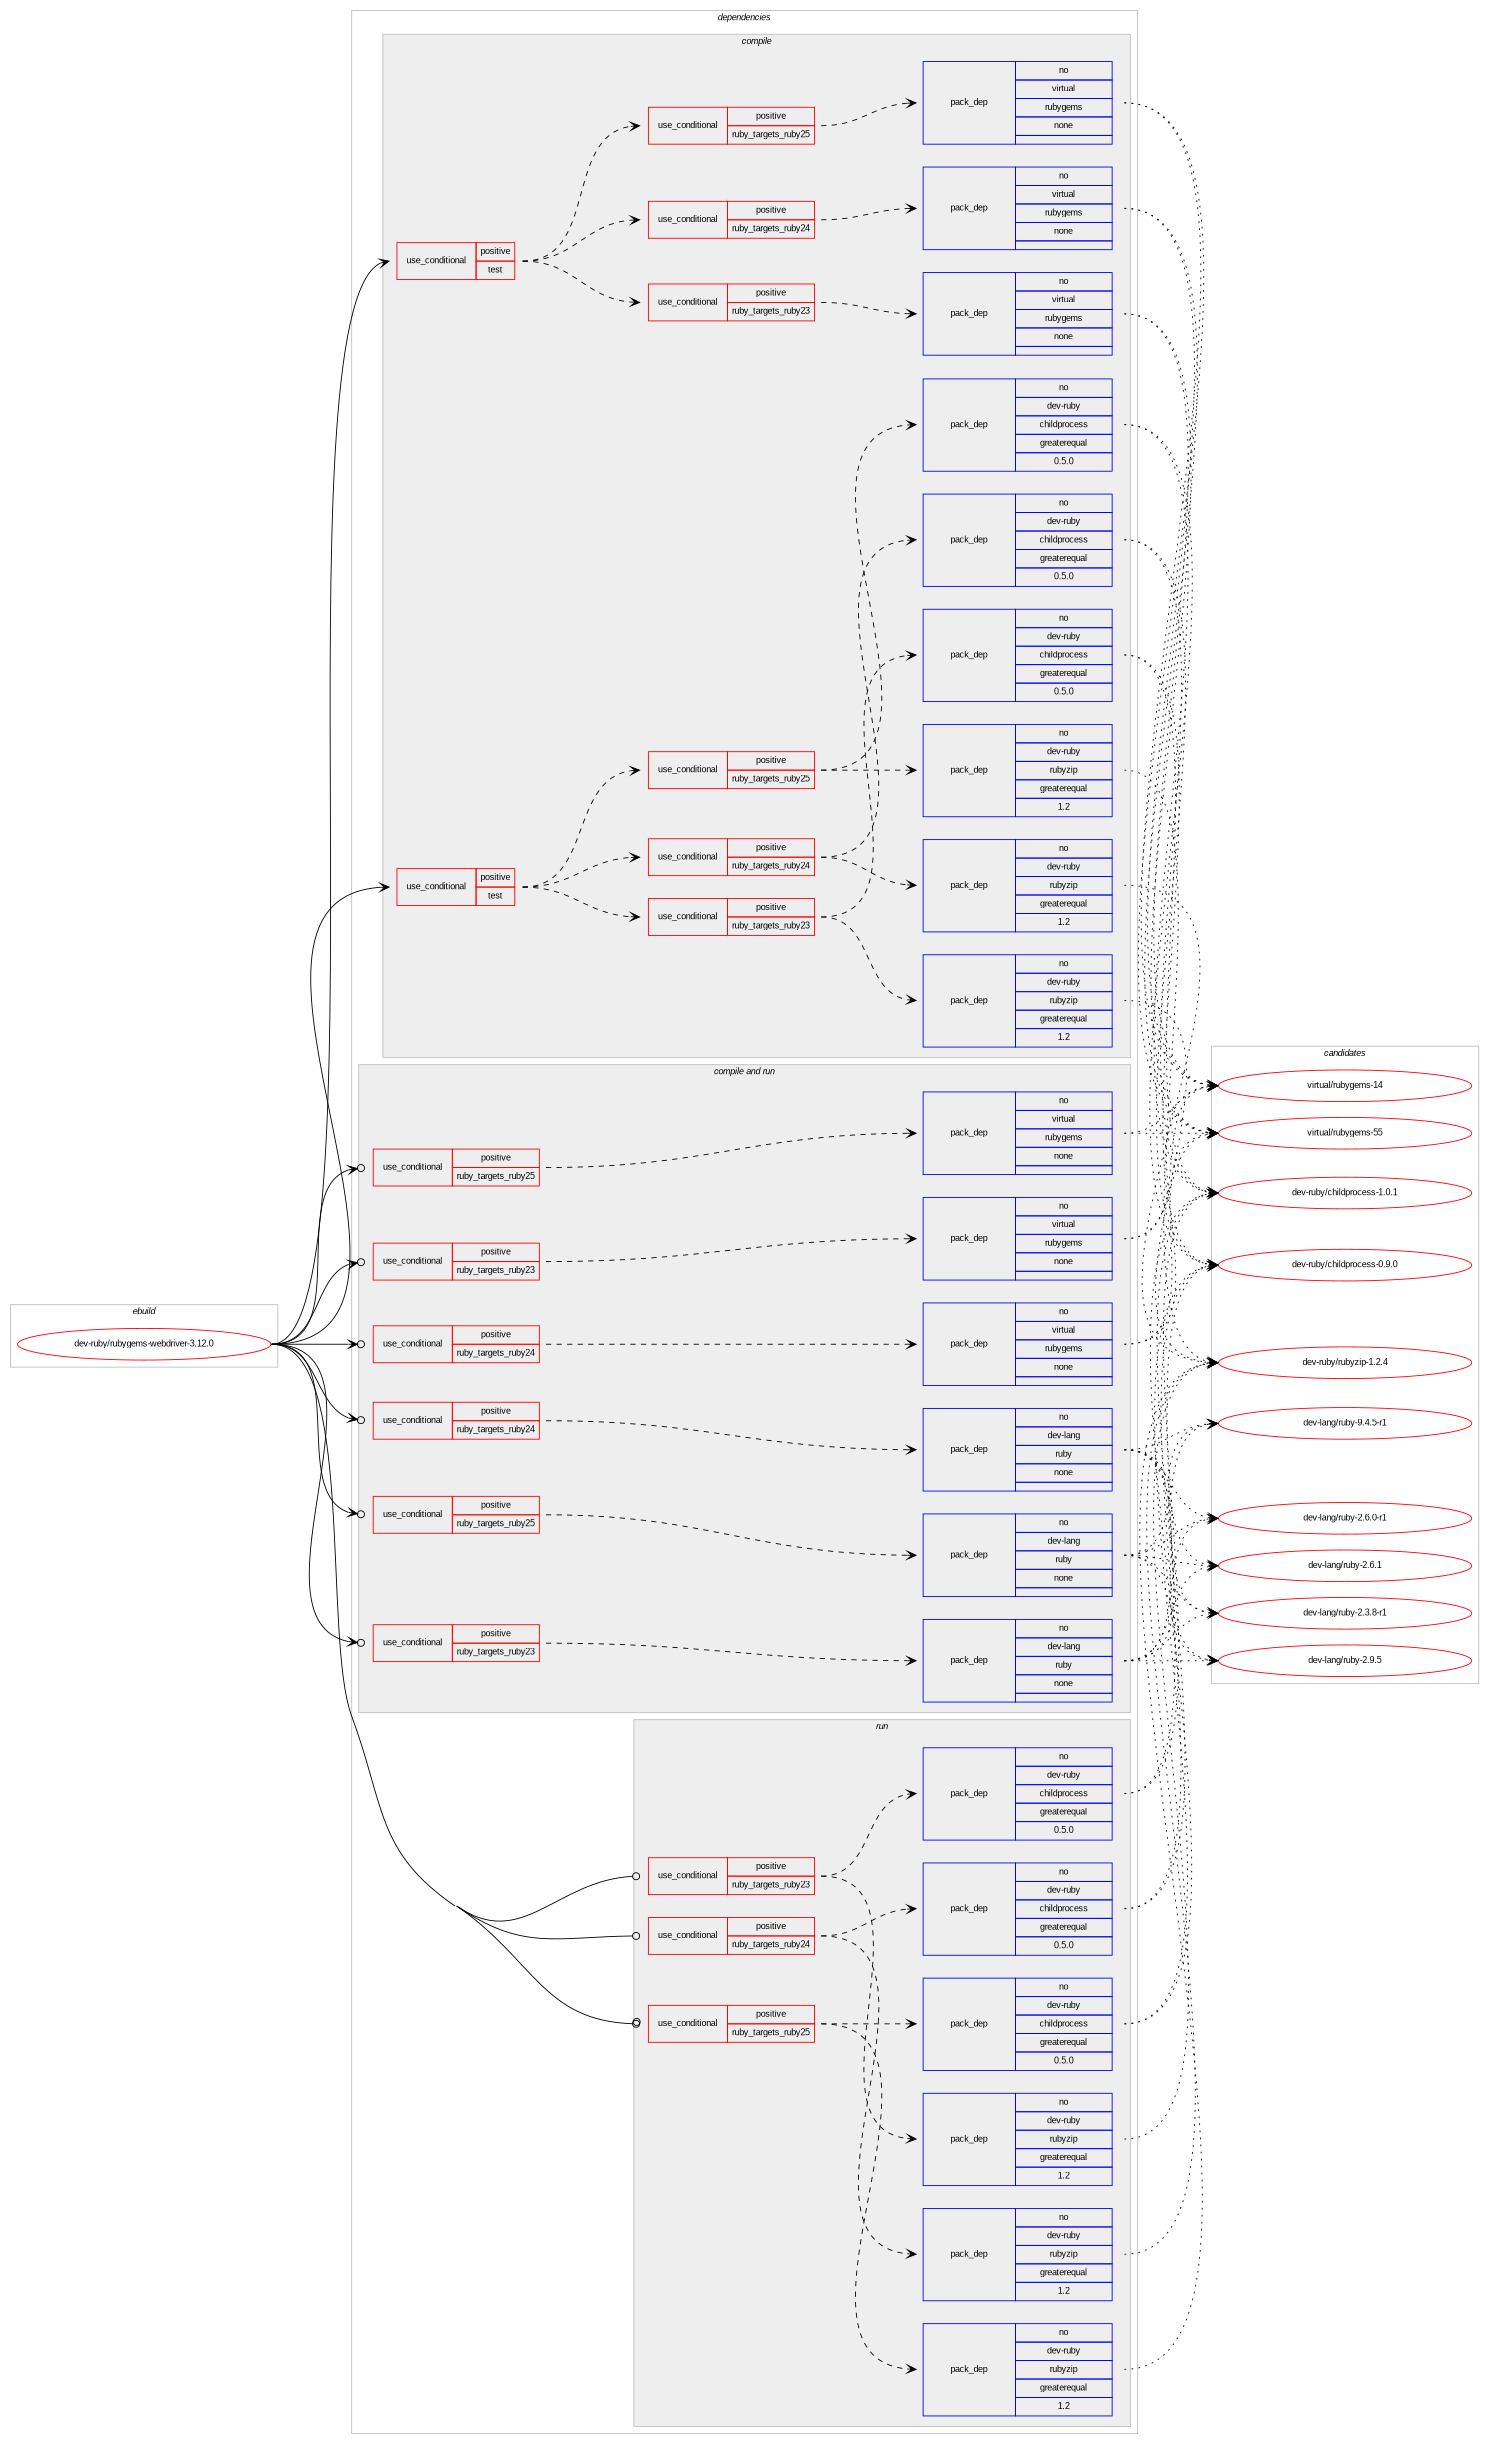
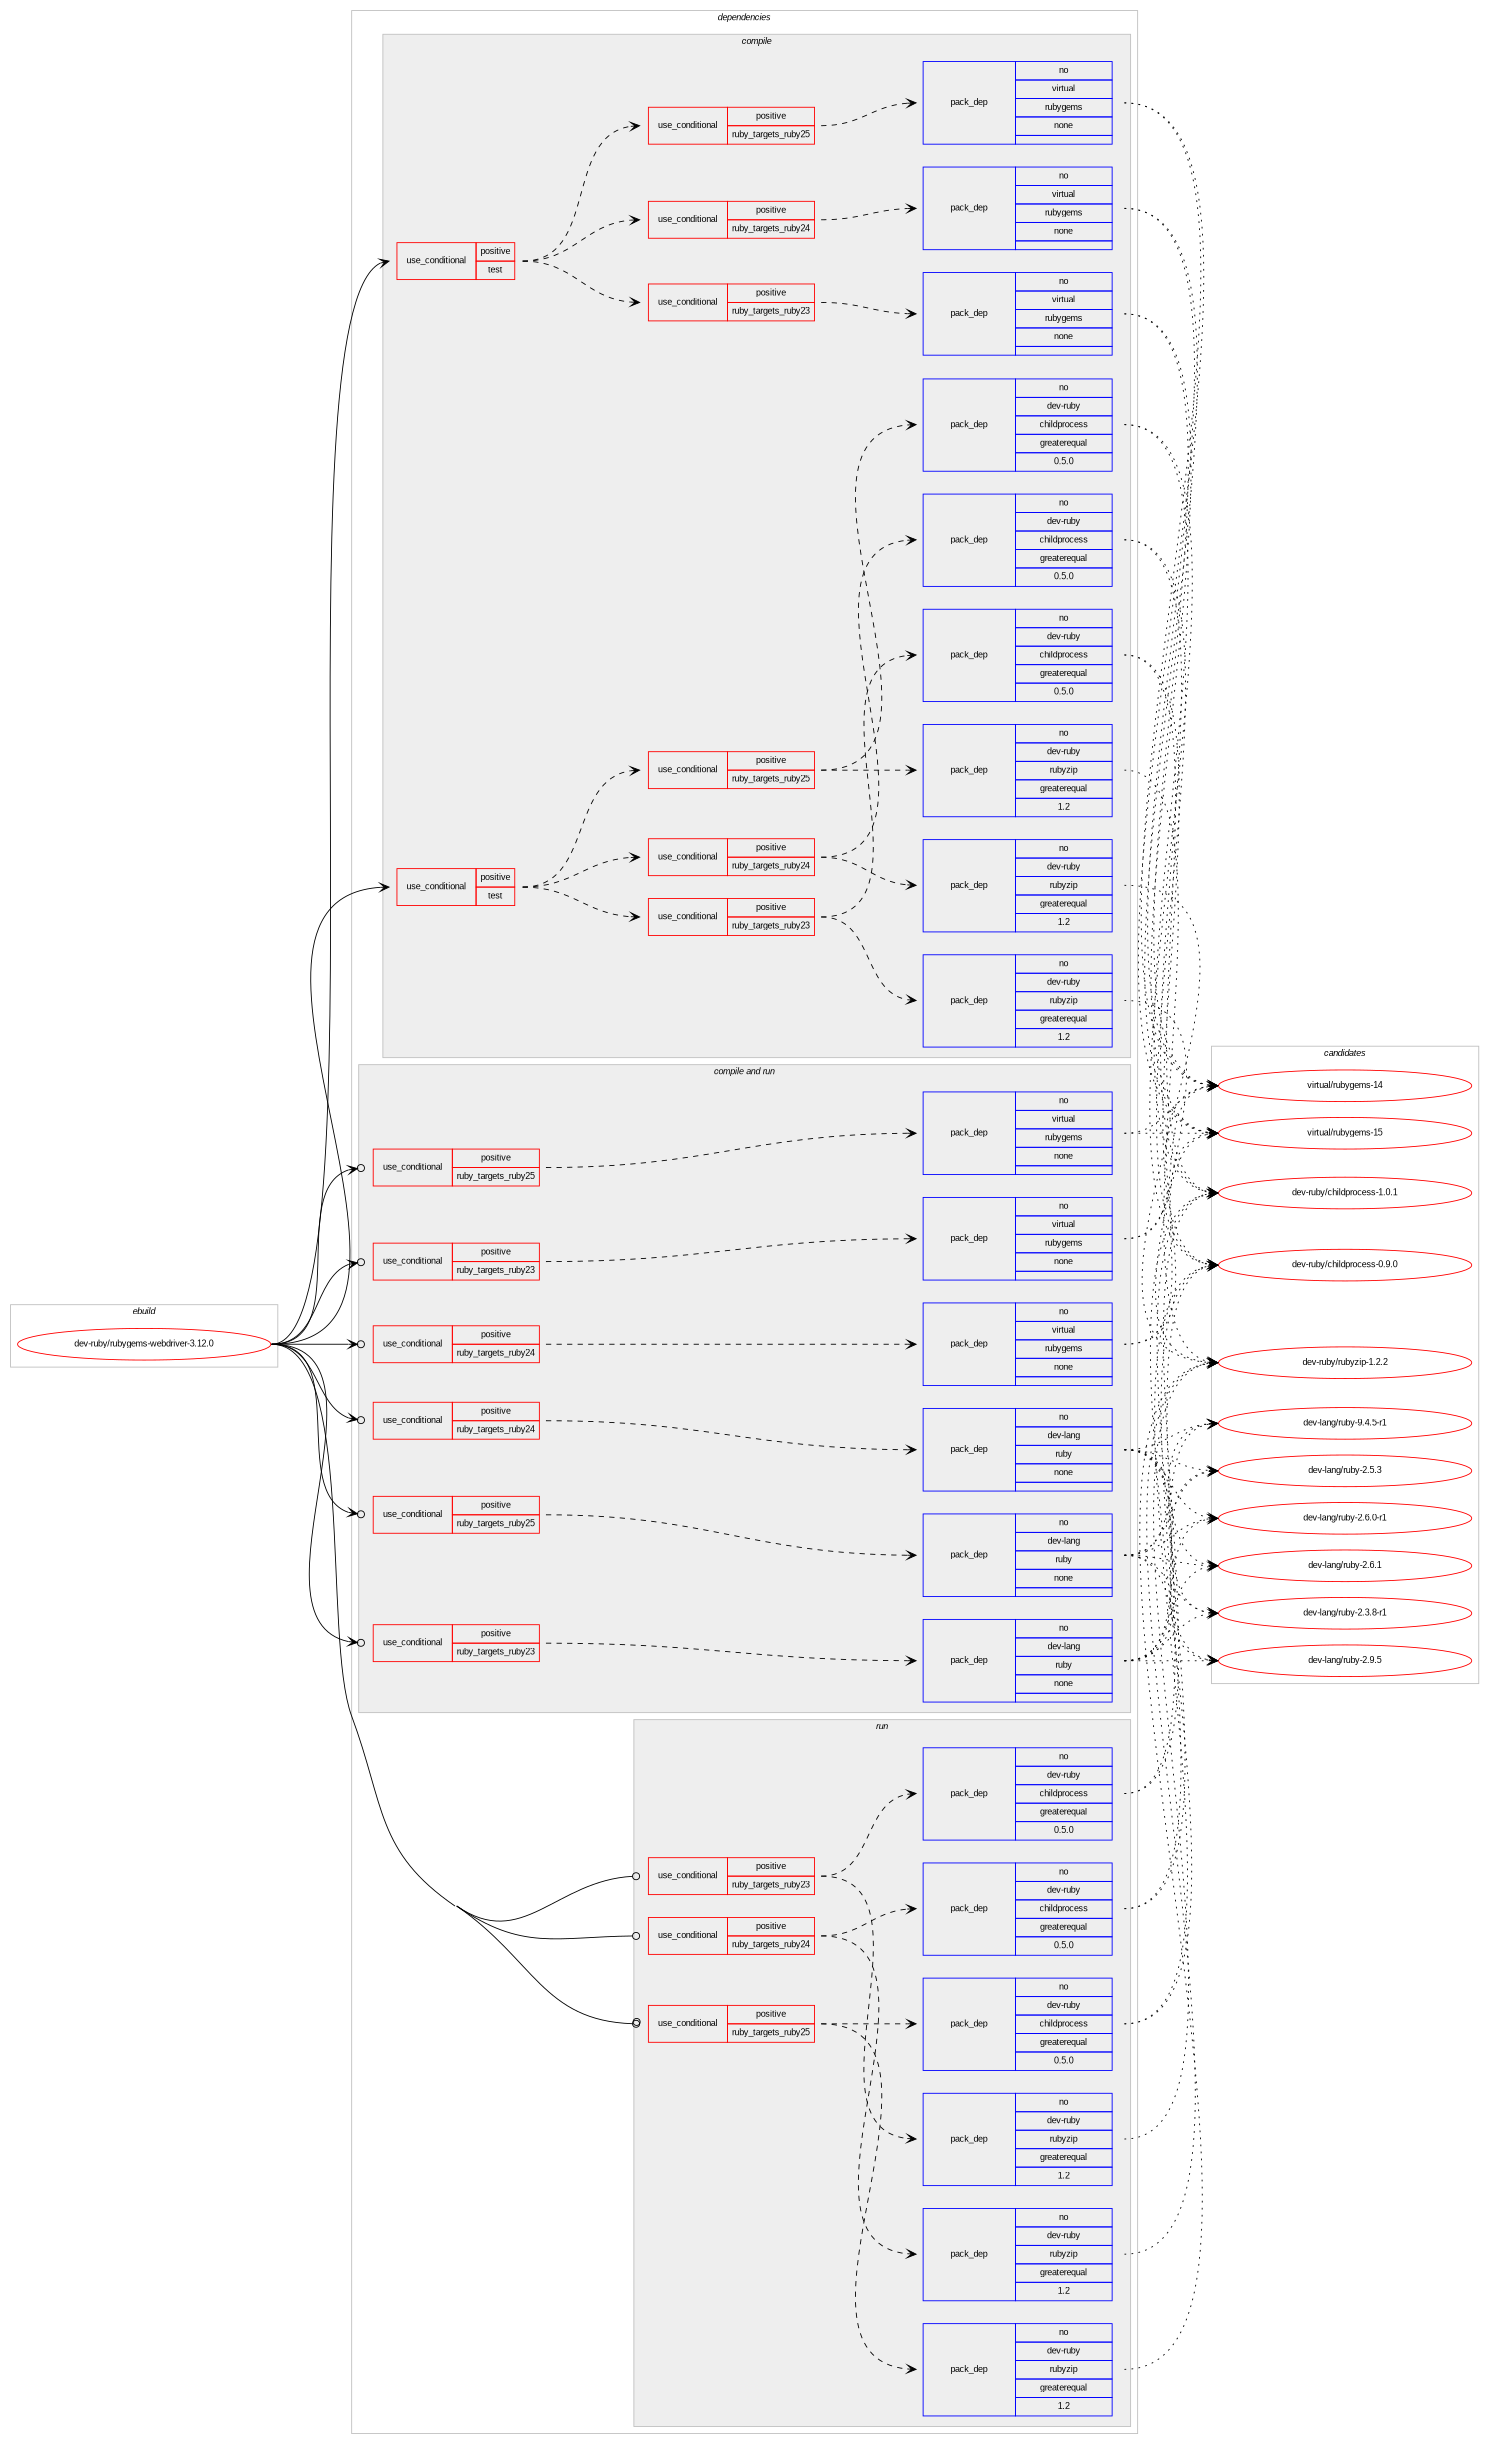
node "virtual/rubygems-55": label "virtual/rubygems-55" -> "virtual/rubygems-15"
node "dev-ruby/rubyzip-1.2.4": label "dev-ruby/rubyzip-1.2.4" -> "dev-ruby/rubyzip-1.2.2"
node "dev-lang/ruby-2.5.3": added
